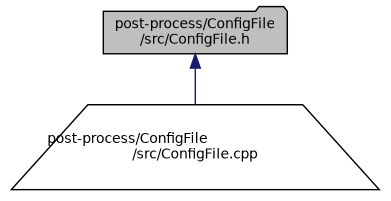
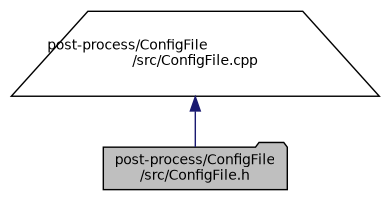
edge "post-process/ConfigFile /src/ConfigFile.cpp" -> "post-process/ConfigFile /src/ConfigFile.h": reversed
